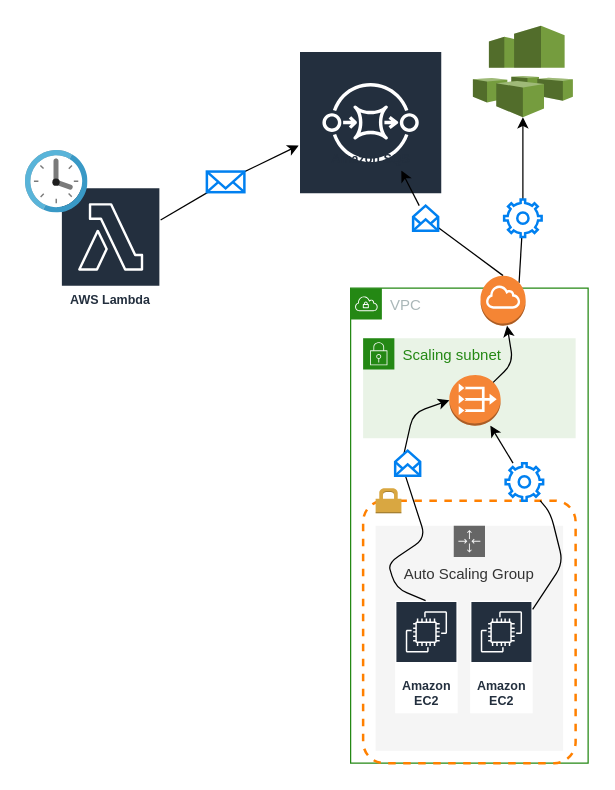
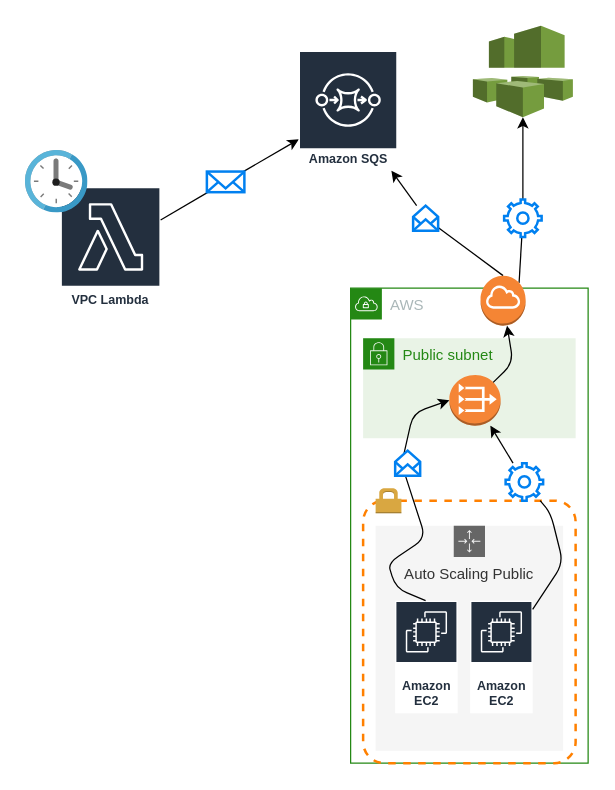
node "Amazon SQS": size 144x120 -> 99x120
node "AWS Lambda": label "AWS Lambda" -> "VPC Lambda"
node "VPC": label "VPC" -> "AWS"
node "Scaling subnet": label "Scaling subnet" -> "Public subnet"
node "Auto Scaling Group": label "Auto Scaling Group" -> "Auto Scaling Public"
